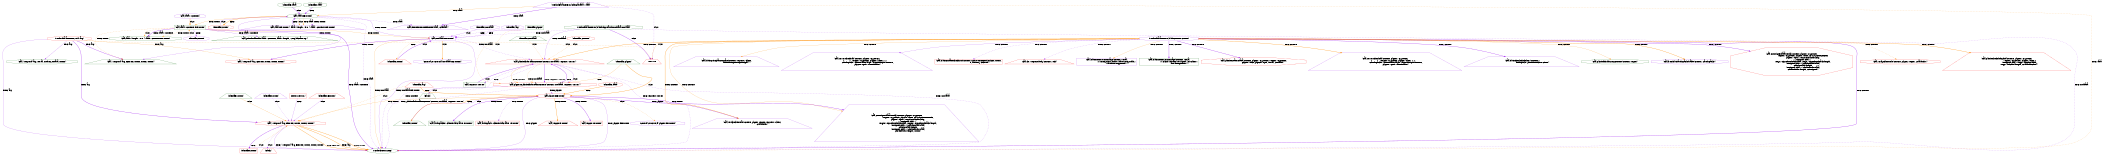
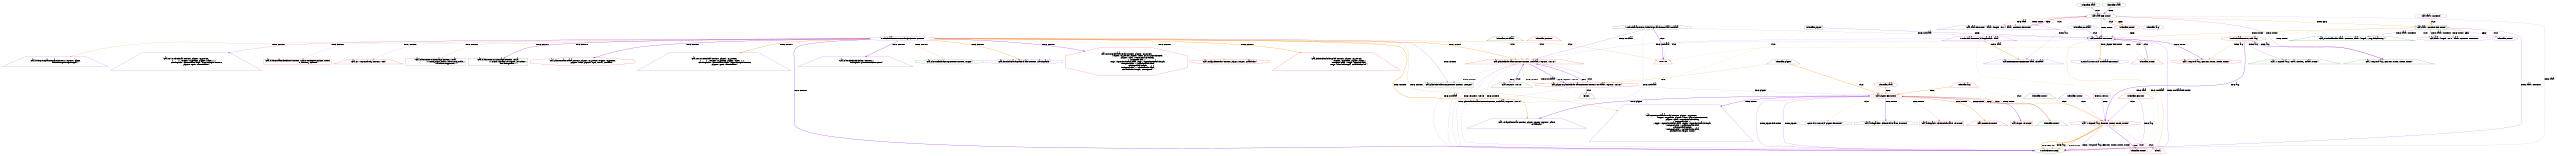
edge "(MethodParameterIn,krb5_pa_data * data)" -> "(Call,data == NULL)": removed, label "DDG: data"
edge "(MethodParameterIn,krb5_pa_data * data)" -> "(Call,PADATA_TO_KRB5DATA(data, &k5data))": color purple -> darkorange
edge "(Call,data == NULL)" -> "(Call,data->contents == NULL)": label "DDG: NULL" -> "DDG: CFG"
edge "(Call,data == NULL)" -> "(Call,PADATA_TO_KRB5DATA(data, &k5data))": label "DDG: data" -> "DDG: arg"
edge "(Call,data->length <= 0 || data->contents == NULL)" -> "(Call,data->contents == NULL)": added, label "CFG:"
edge "(Call,data->contents == NULL)" -> "(MethodReturn,KRB)": style bold -> solid
node "(Call,data->length <= 0 || data->contents == NULL)": color darkgreen -> purple
node "(Identifier,context)": shape octagon -> trapezium
node "(MethodParameterIn,krb5_context context)": label "(MethodParameterIn,krb5_context context)" -> "(MethodParameterIn,modreq5_context context)"
edge "(Call,moddata == NULL)" -> "(ControlStructure,if (moddata == NULL))": label "AST: " -> "DDG: plgctx == NULL"
node "(Call,(*respond)(arg, retval, modreq, e_data, NULL))": shape octagon -> trapezium
node "(Call,pkinit_fini_kdc_req_context(context, reqctx))": label "(Call,pkinit_fini_kdc_req_context(context, reqctx))" -> "(Call,cksum_fini_kdc_req_context(context, reqctx))"
node "(Call,request->server)": shape box -> trapezium
node "(Call,pkinit_init_kdc_req_context(context, &reqctx))": added
node "(Call,auth_pack9->clientPublicValue != NULL)": shape box -> octagon
node "(Call,reqctx = NULL)": label "(Call,reqctx = NULL)" -> "(Call,context = NULL)"
edge "(MethodParameterIn,void *arg)" -> "(MethodReturn,KRB)": now "(Identifier,EINVAL)" -> "(MethodReturn,KRB)"
